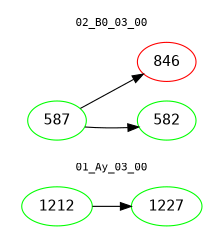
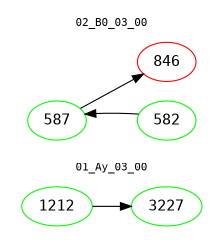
edge "587" -> "582": reversed
node "1227": label "1227" -> "3227"
